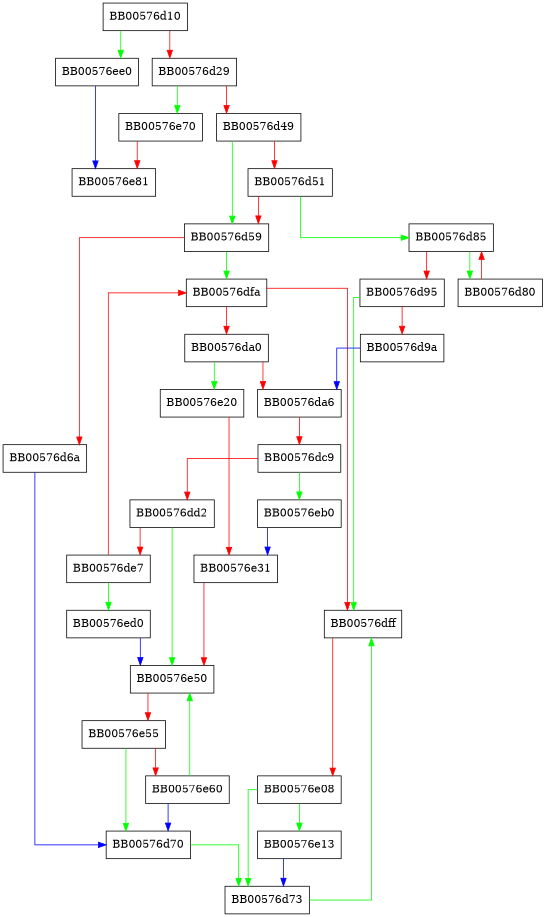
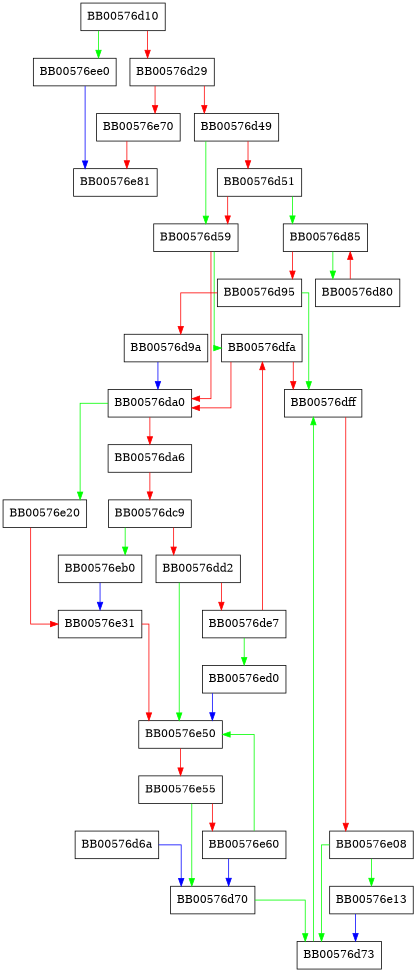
edge "BB00576d29" -> "BB00576e70": color green -> red
edge "BB00576d59" -> "BB00576d6a": now "BB00576d59" -> "BB00576da0"
edge "BB00576d9a" -> "BB00576da6": now "BB00576d9a" -> "BB00576da0"
